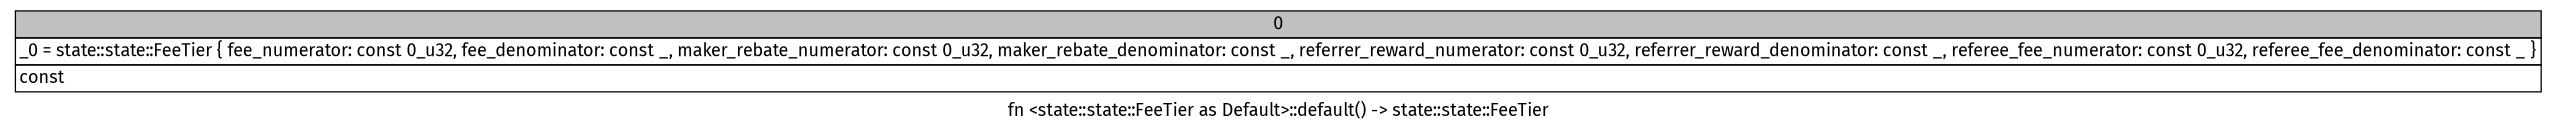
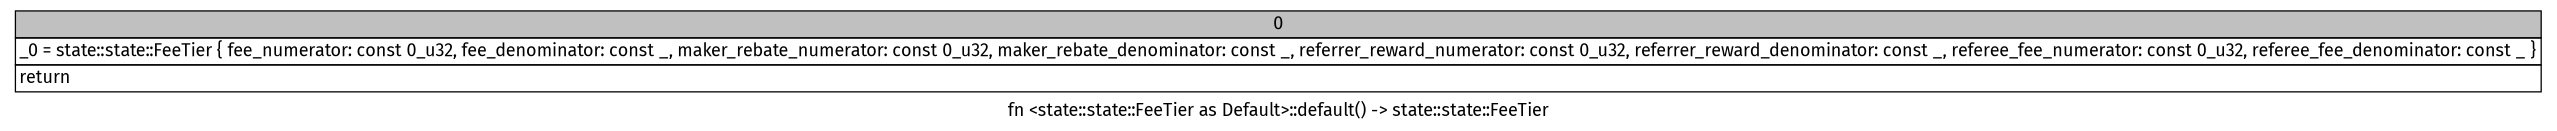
node "0": text "const" -> "return"
